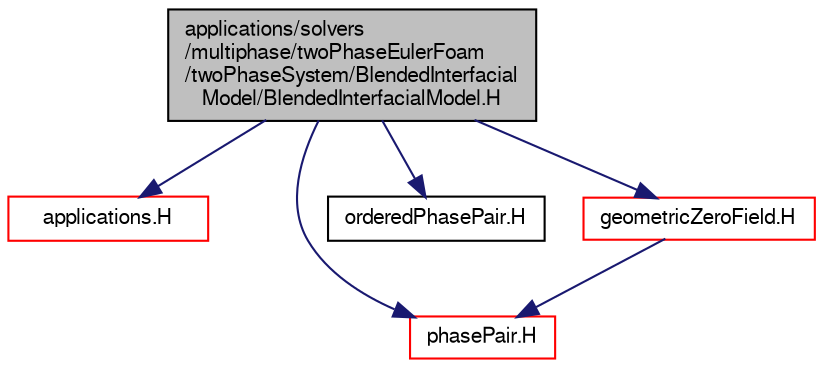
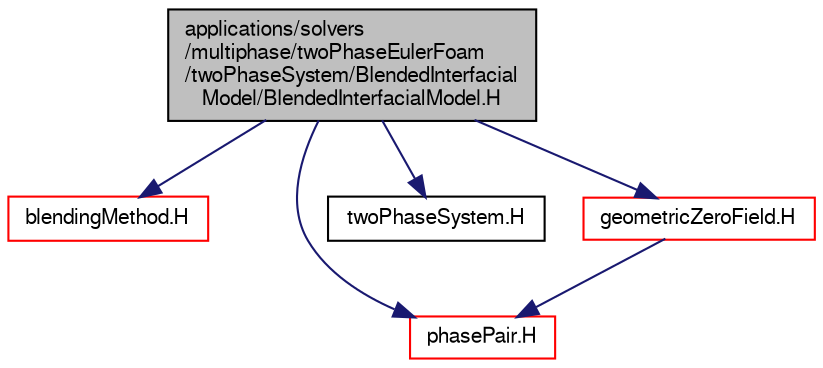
node "applications.H": label "applications.H" -> "blendingMethod.H"
node "orderedPhasePair.H": label "orderedPhasePair.H" -> "twoPhaseSystem.H"
